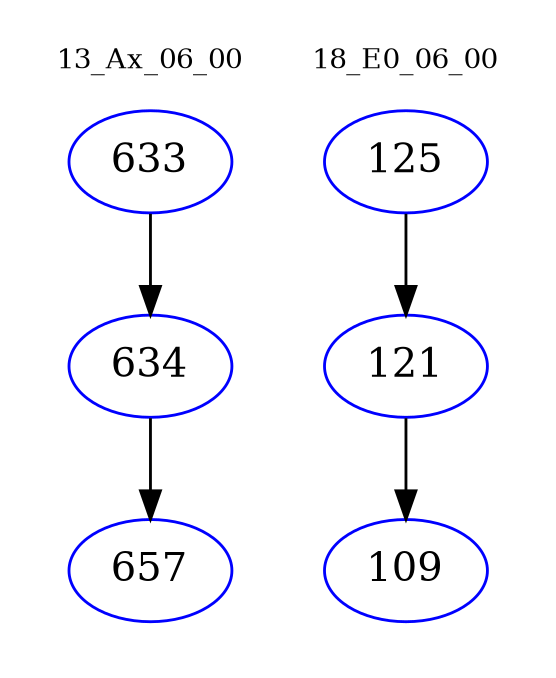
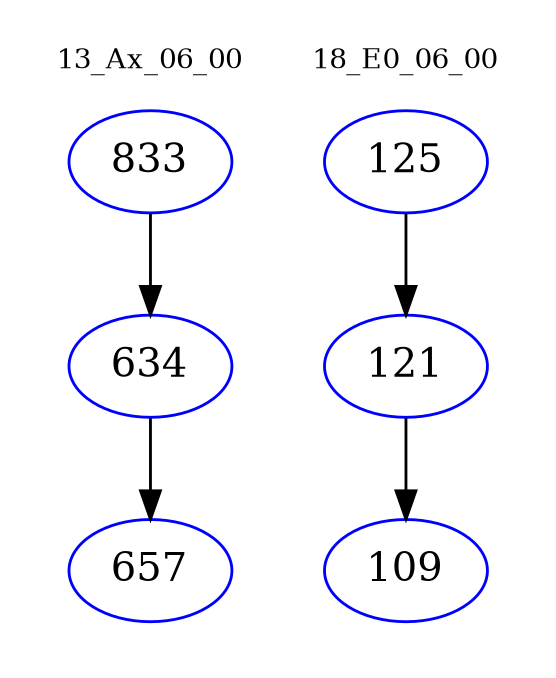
node "633": label "633" -> "833"
